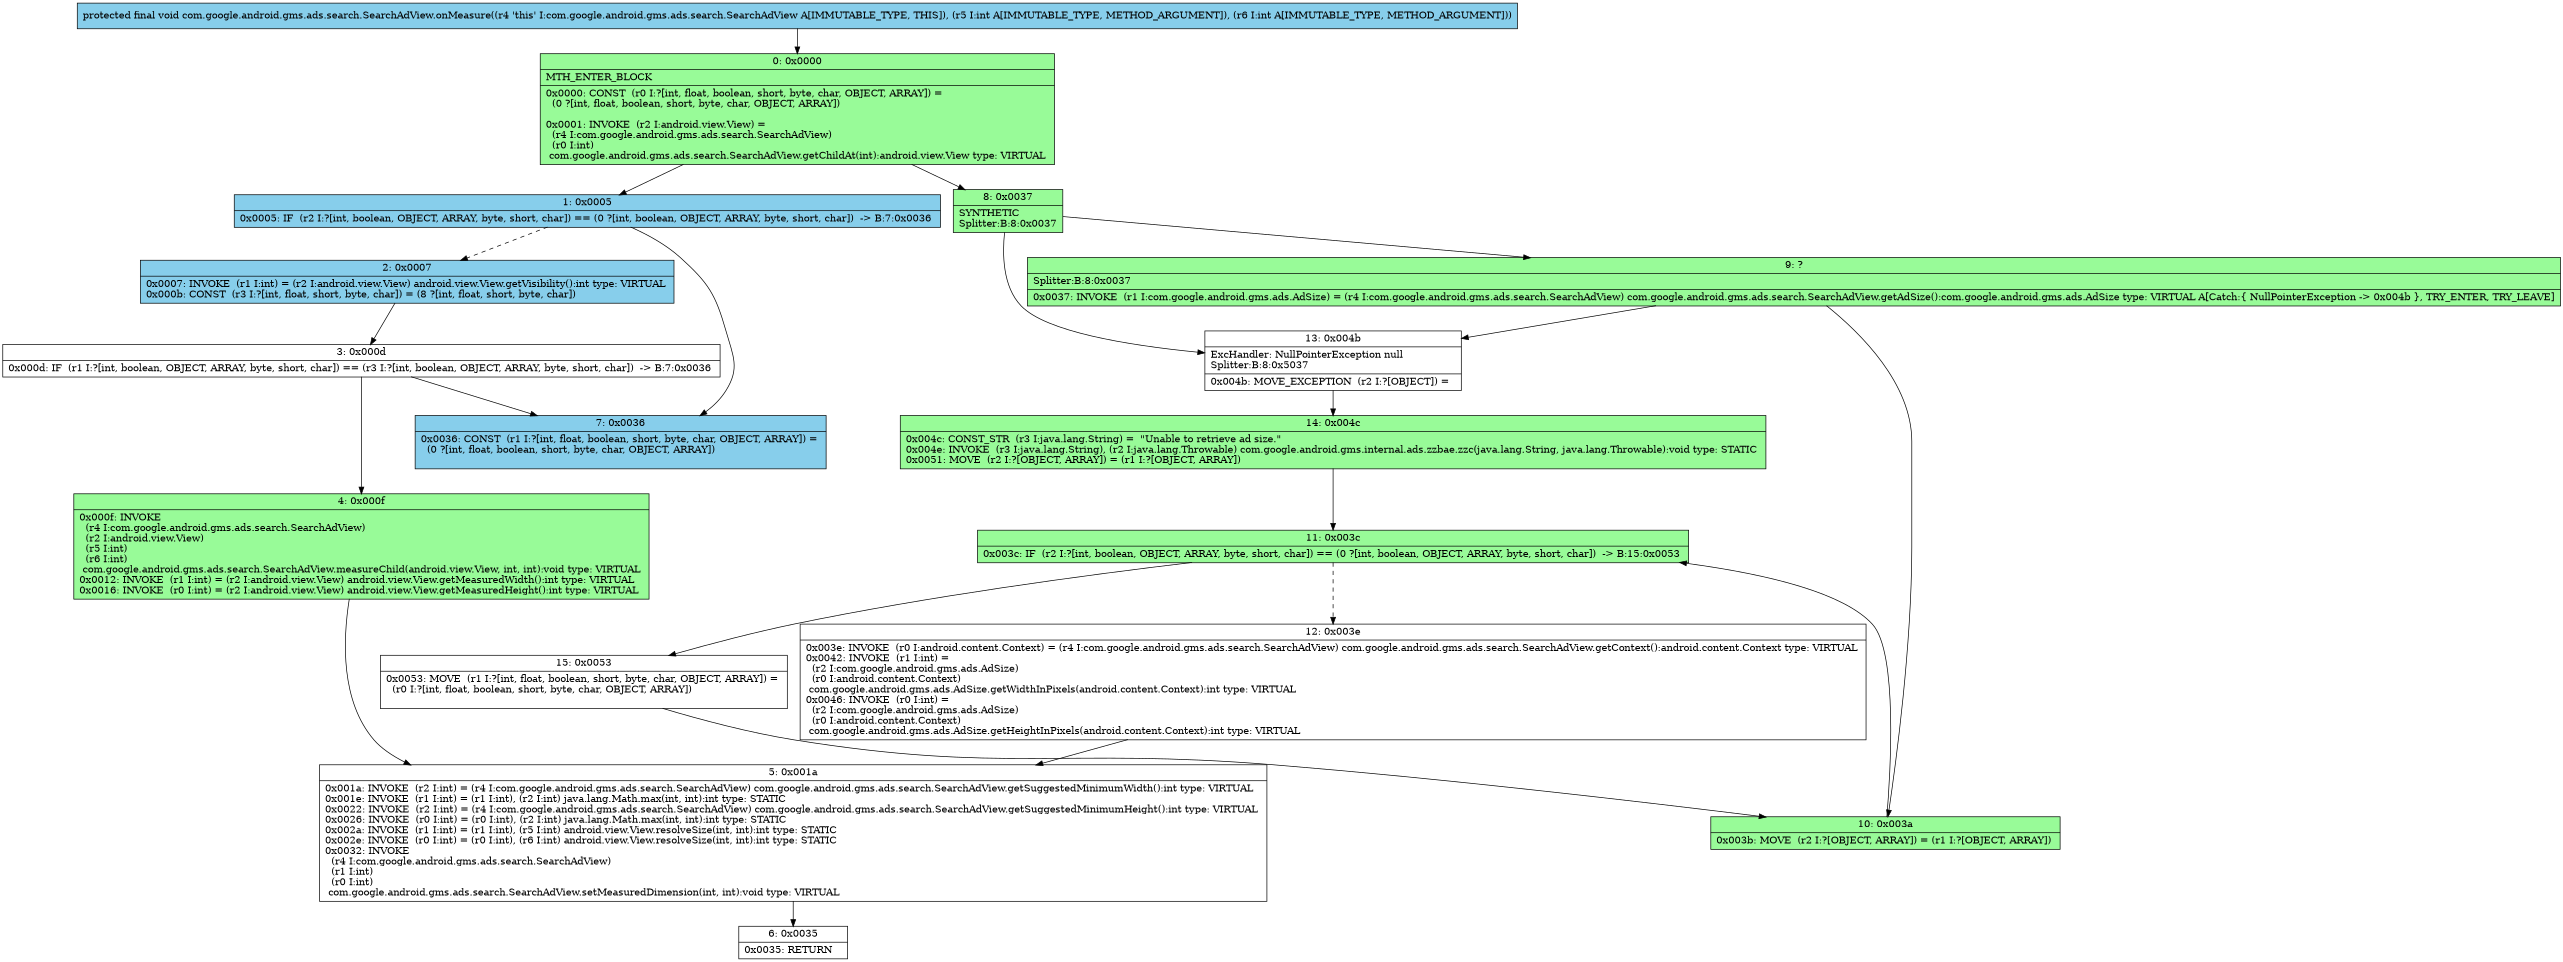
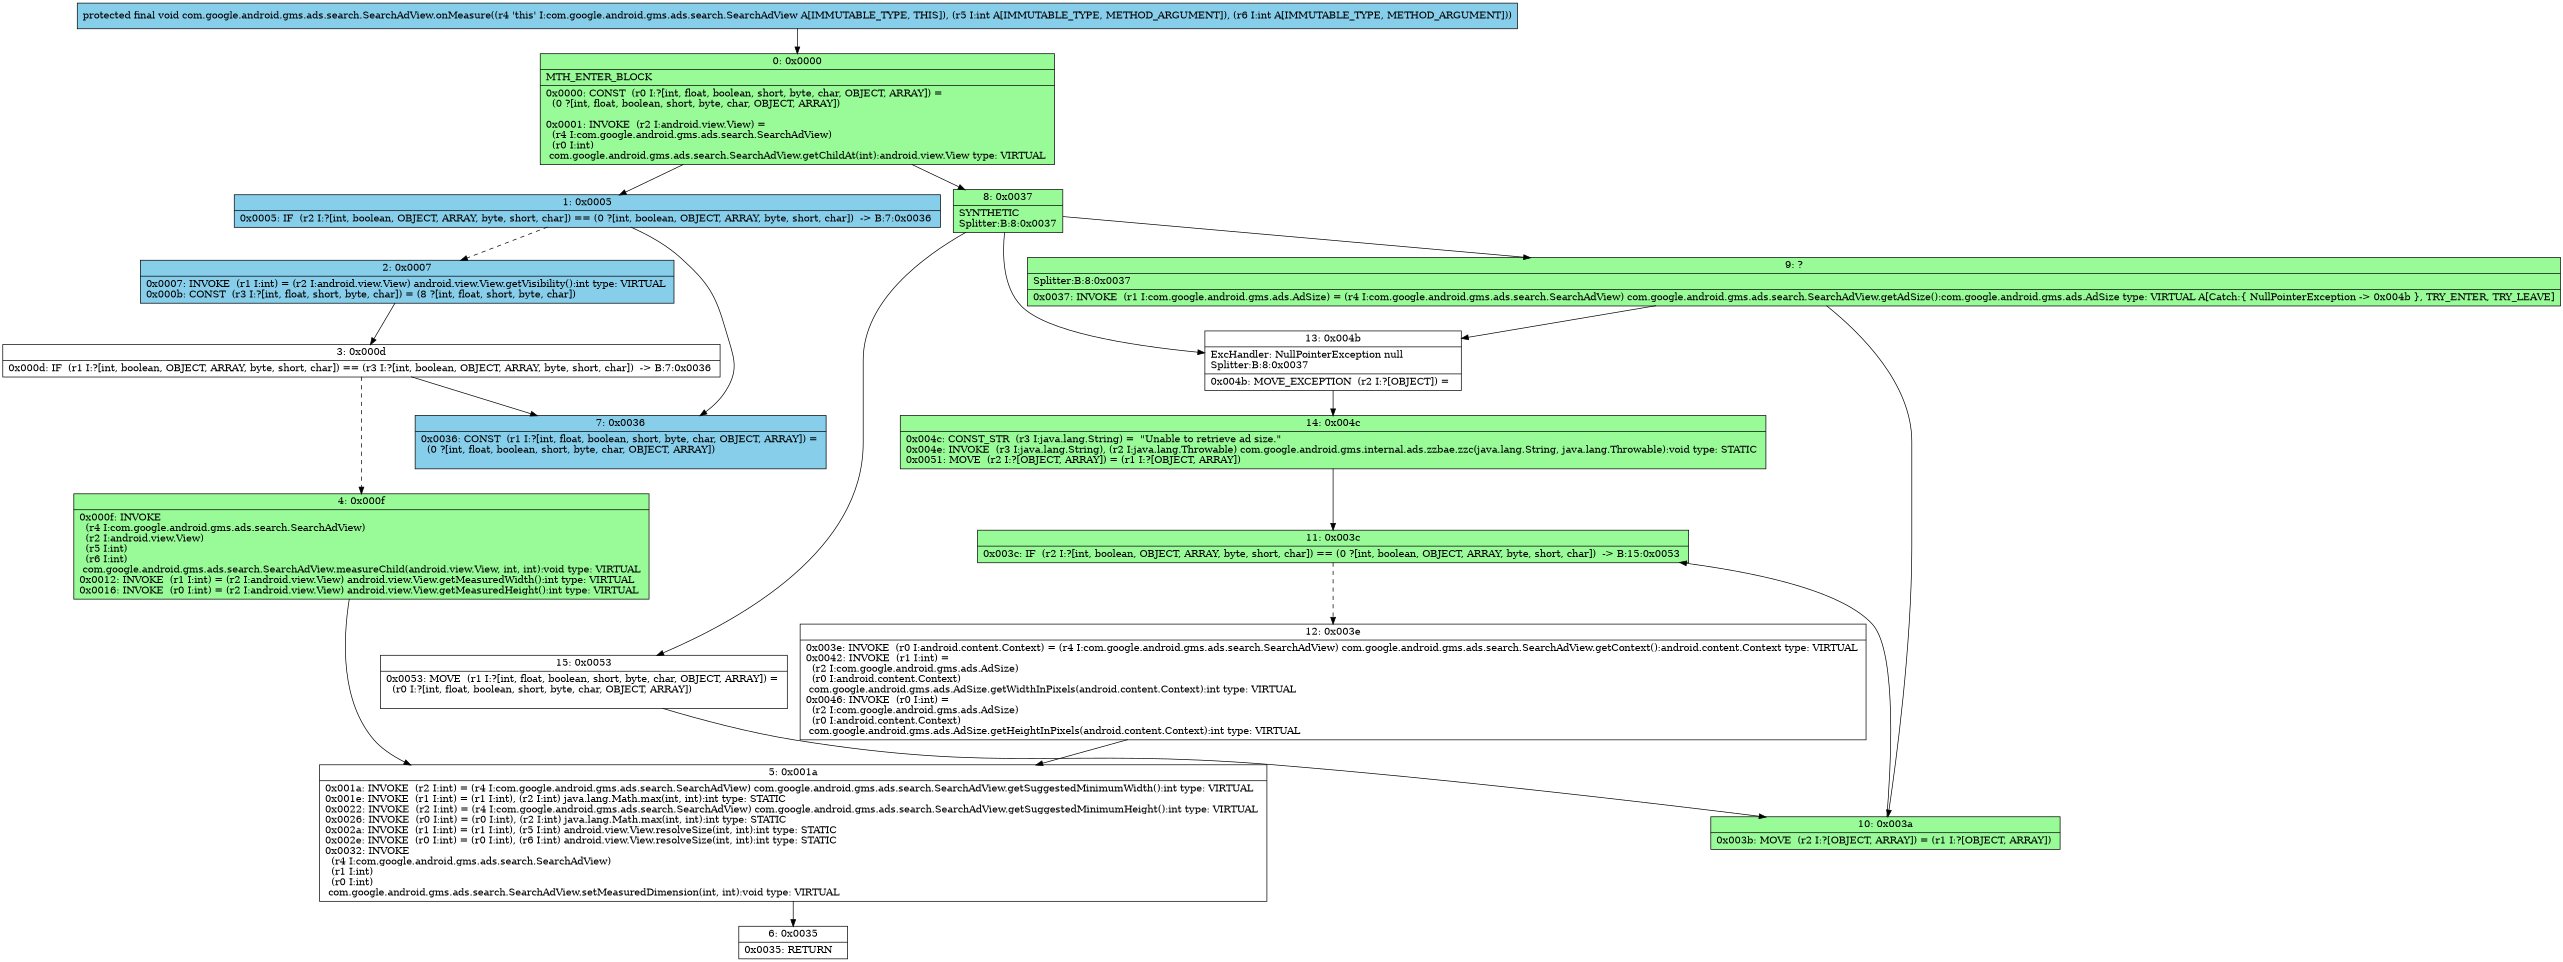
node "13: 0x004b": text "Splitter:B:8:0x5037" -> "Splitter:B:8:0x0037"
edge "3: 0x000d" -> "4: 0x000f": style solid -> dashed
edge "11: 0x003c" -> "15: 0x0053": now "8: 0x0037" -> "15: 0x0053"
